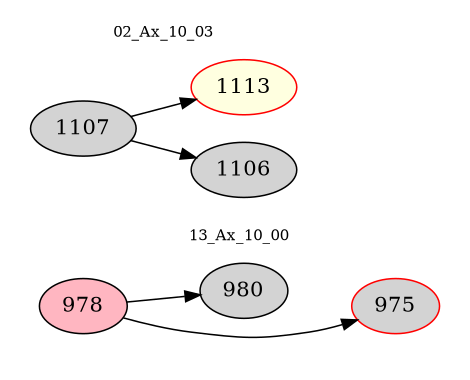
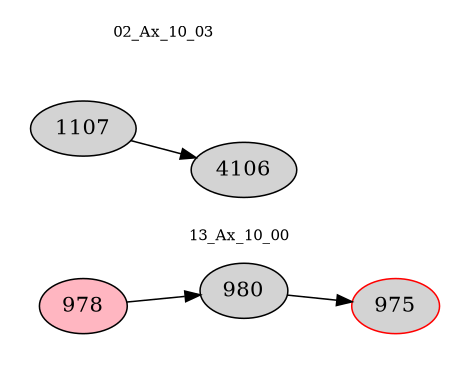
node "1113": removed
node "1106": label "1106" -> "4106"
edge "978" -> "975": now "980" -> "975"
